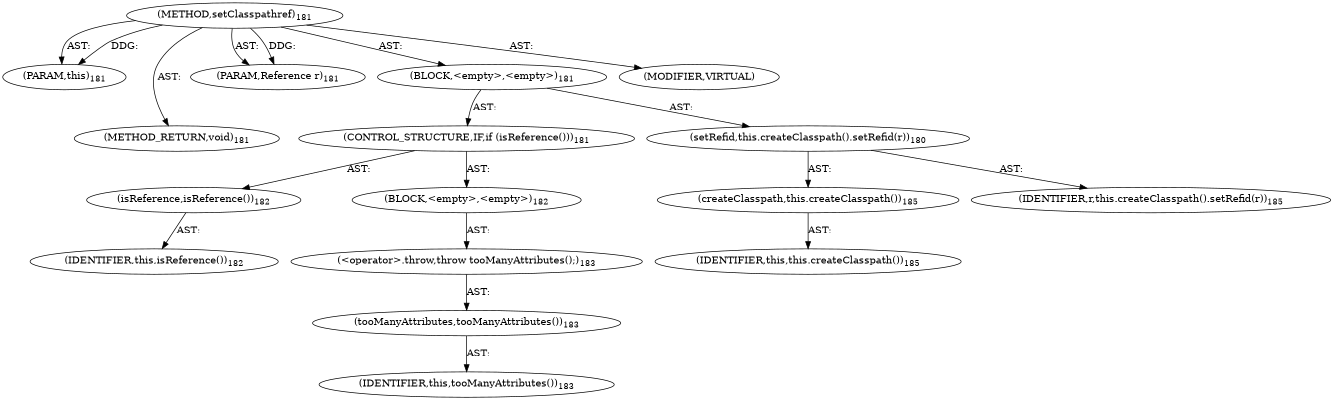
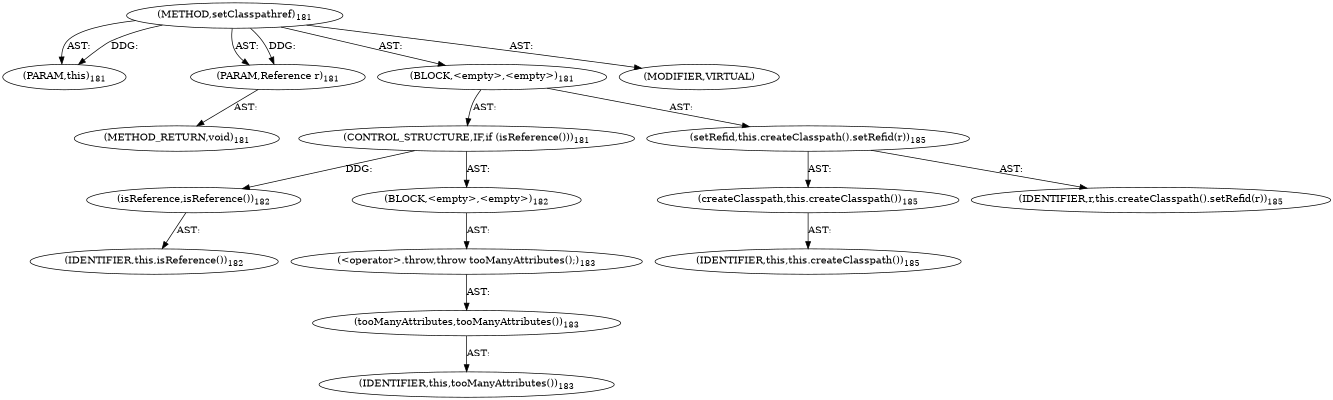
edge "(METHOD,setClasspathref)" -> "(METHOD_RETURN,void)": now "(PARAM,Reference r)" -> "(METHOD_RETURN,void)"
node "(setRefid,this.createClasspath().setRefid(r))": text "180" -> "185"
edge "(CONTROL_STRUCTURE,IF,if (isReference()))" -> "(isReference,isReference())": label "AST: " -> "DDG: "
